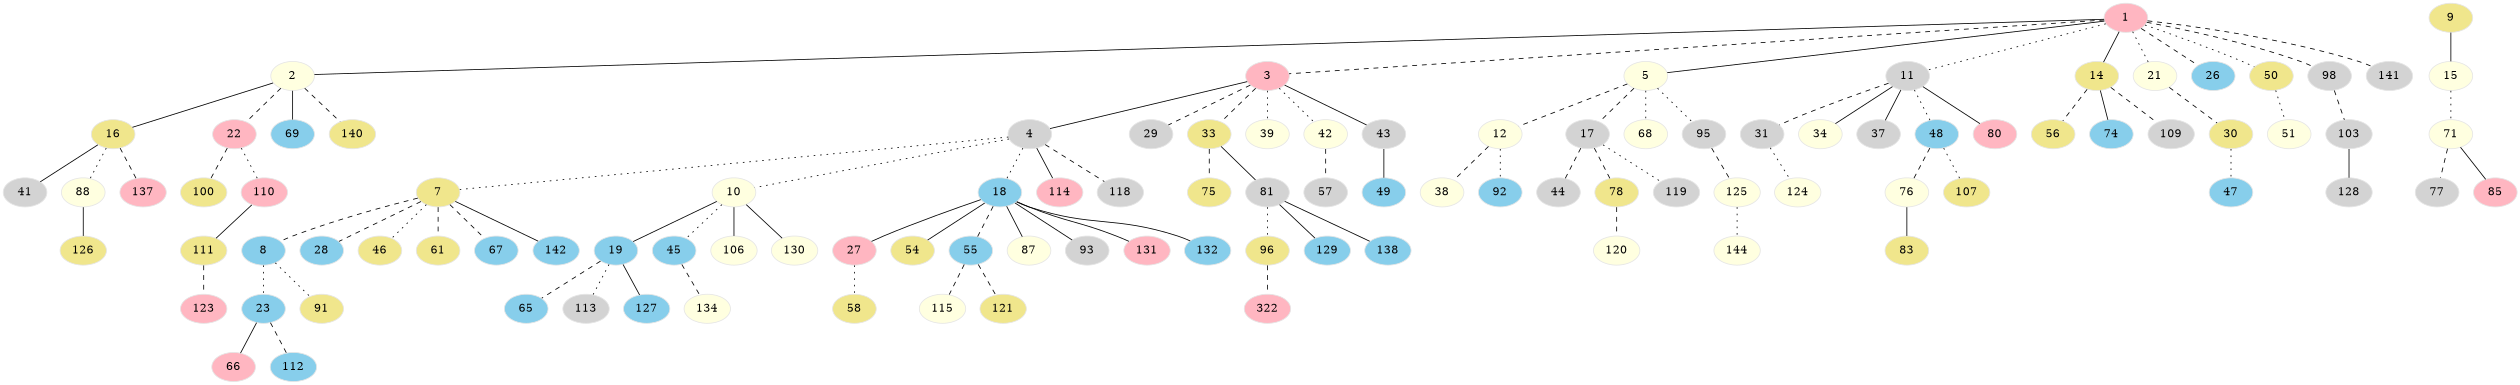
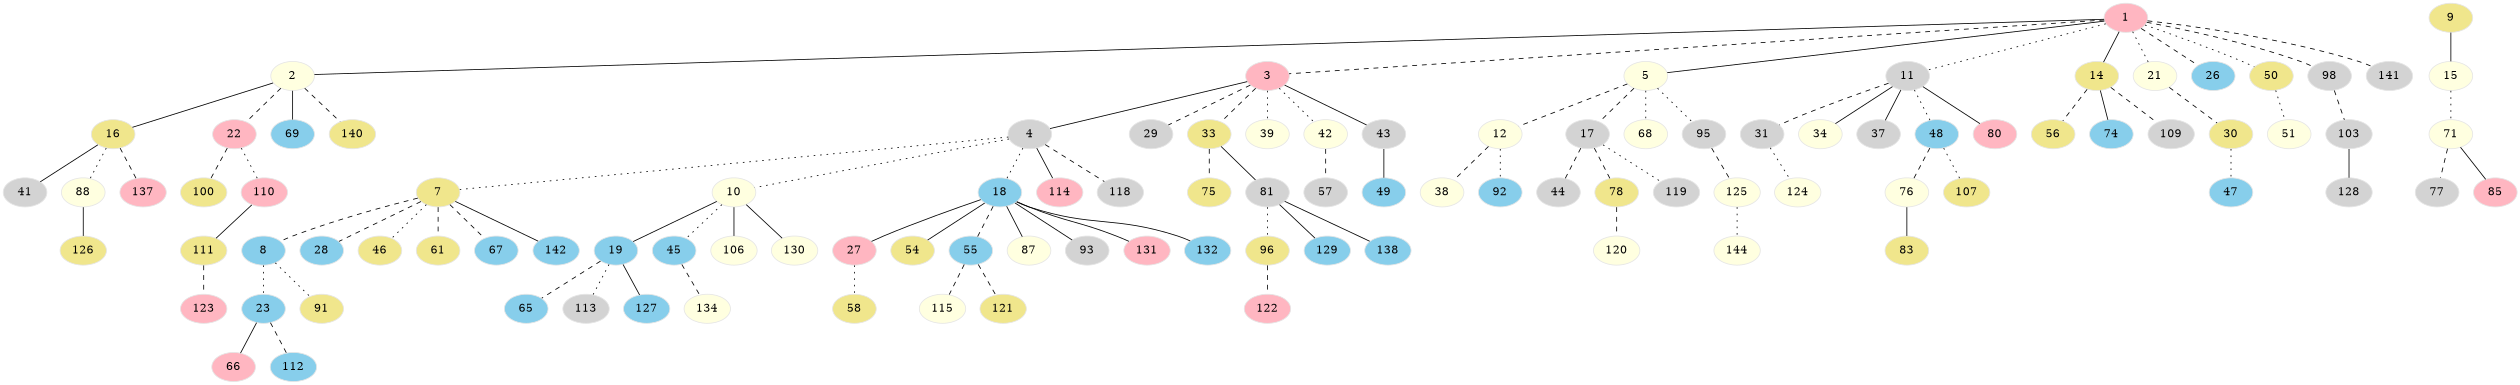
node "322": label "322" -> "122"
